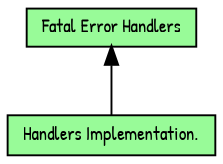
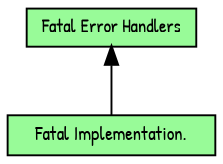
node "Handlers Implementation.": label "Handlers Implementation." -> "Fatal Implementation."
